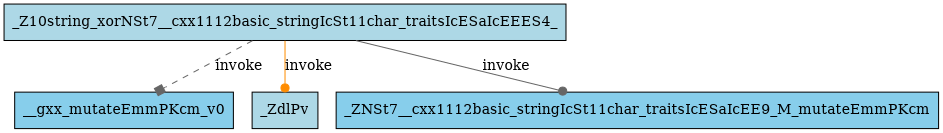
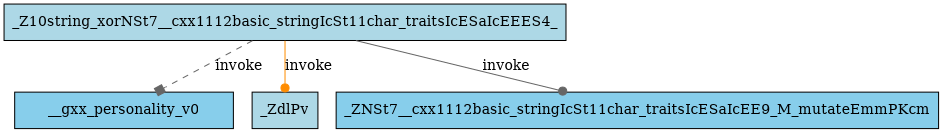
node "__gxx_mutateEmmPKcm_v0": label "__gxx_mutateEmmPKcm_v0" -> "__gxx_personality_v0"
